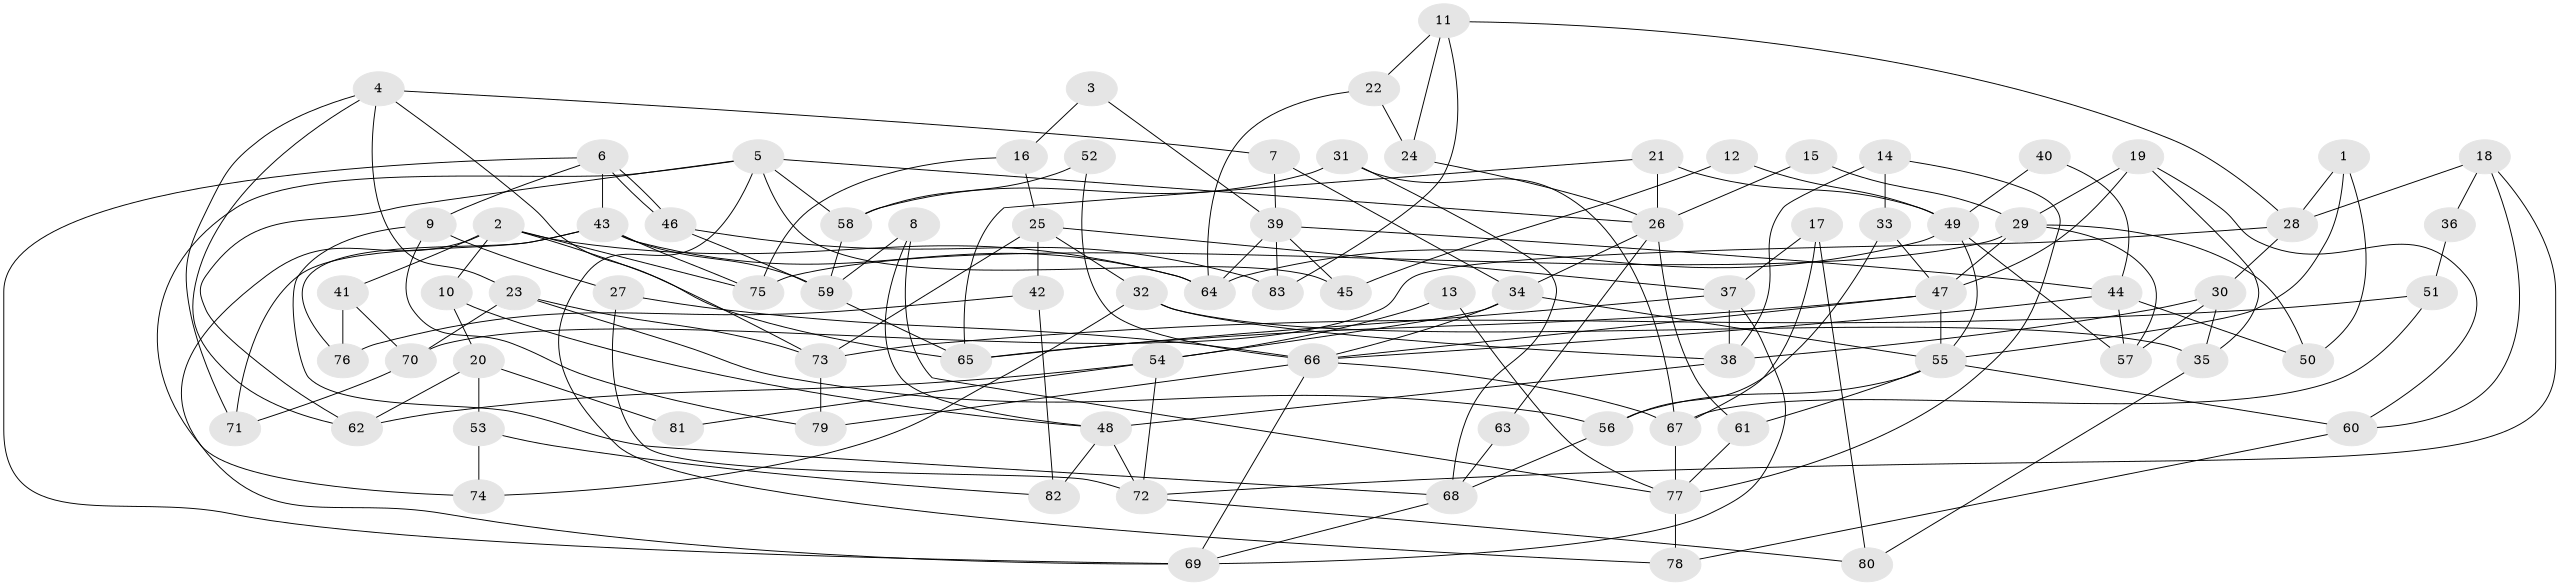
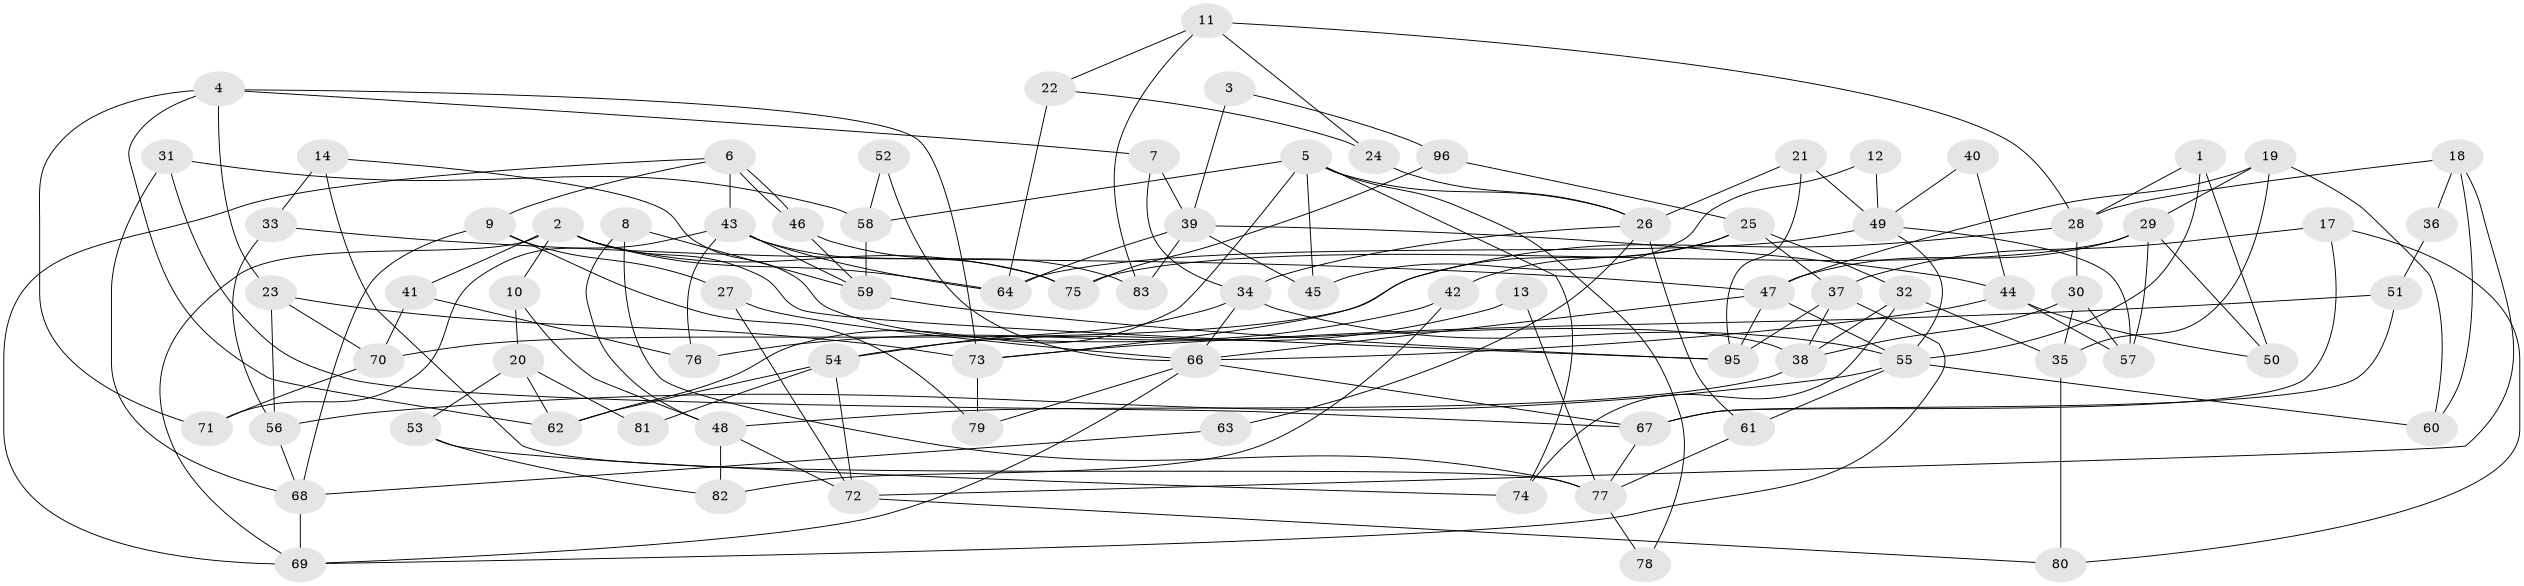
node "16": label "16" -> "96"
node "15": removed
node "65": label "65" -> "95"
edge "60" -- "78": removed
